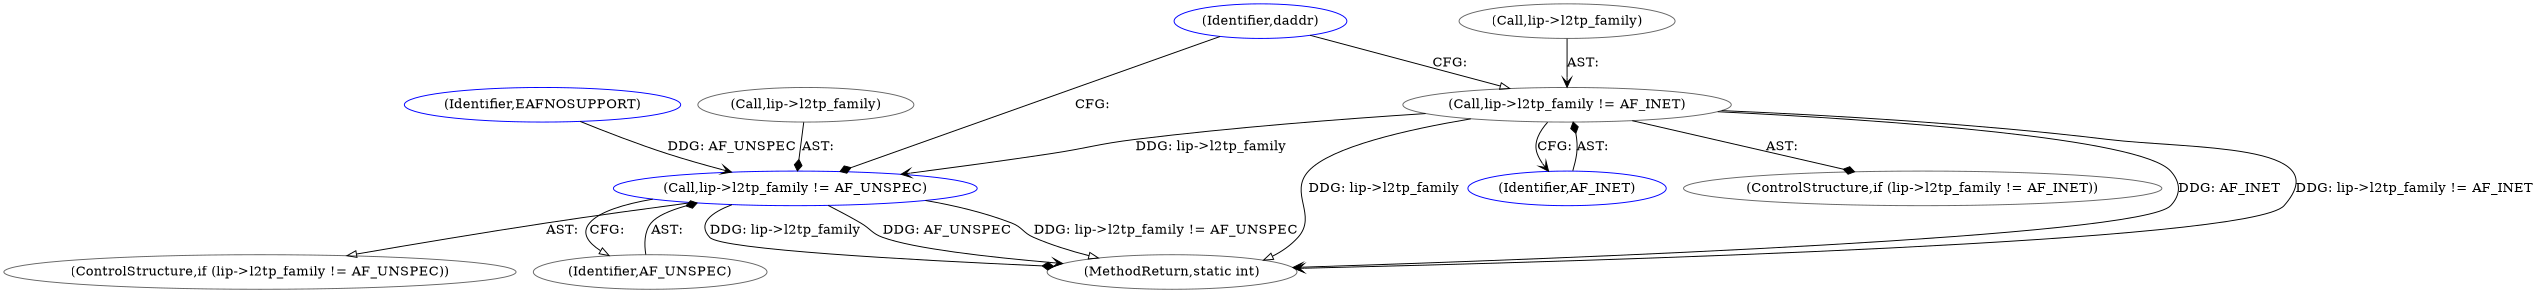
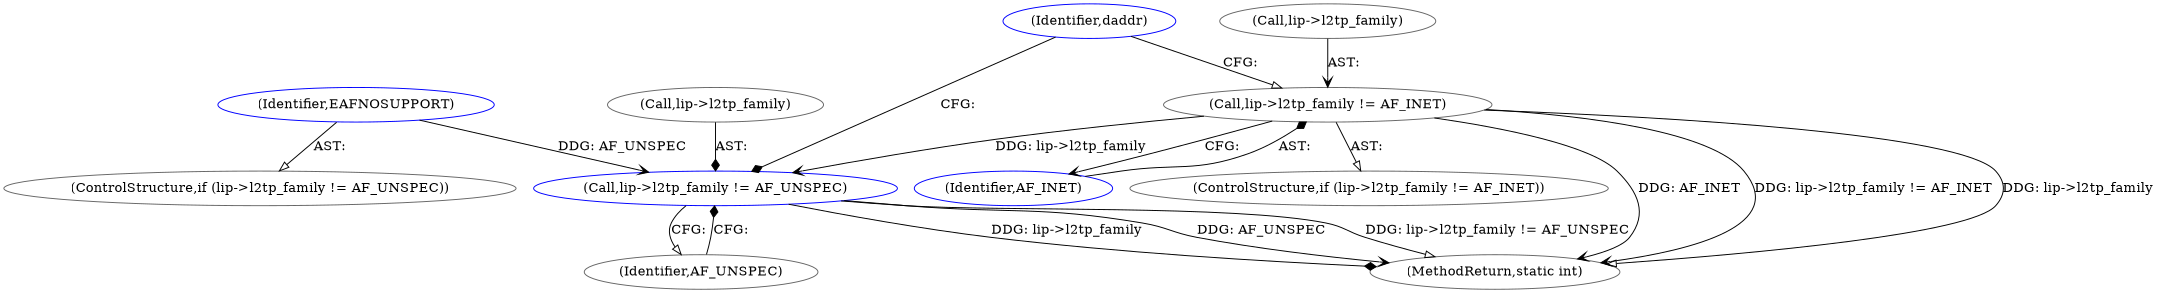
edge "(Call,lip->l2tp_family != AF_INET)" -> "(ControlStructure,if (lip->l2tp_family != AF_INET))": arrowhead diamond -> onormal
edge "(Call,lip->l2tp_family != AF_UNSPEC)" -> "(ControlStructure,if (lip->l2tp_family != AF_UNSPEC))": now "(Identifier,EAFNOSUPPORT)" -> "(ControlStructure,if (lip->l2tp_family != AF_UNSPEC))"
edge "(Identifier,AF_UNSPEC)" -> "(Call,lip->l2tp_family != AF_UNSPEC)": label "AST: " -> "CFG: "
